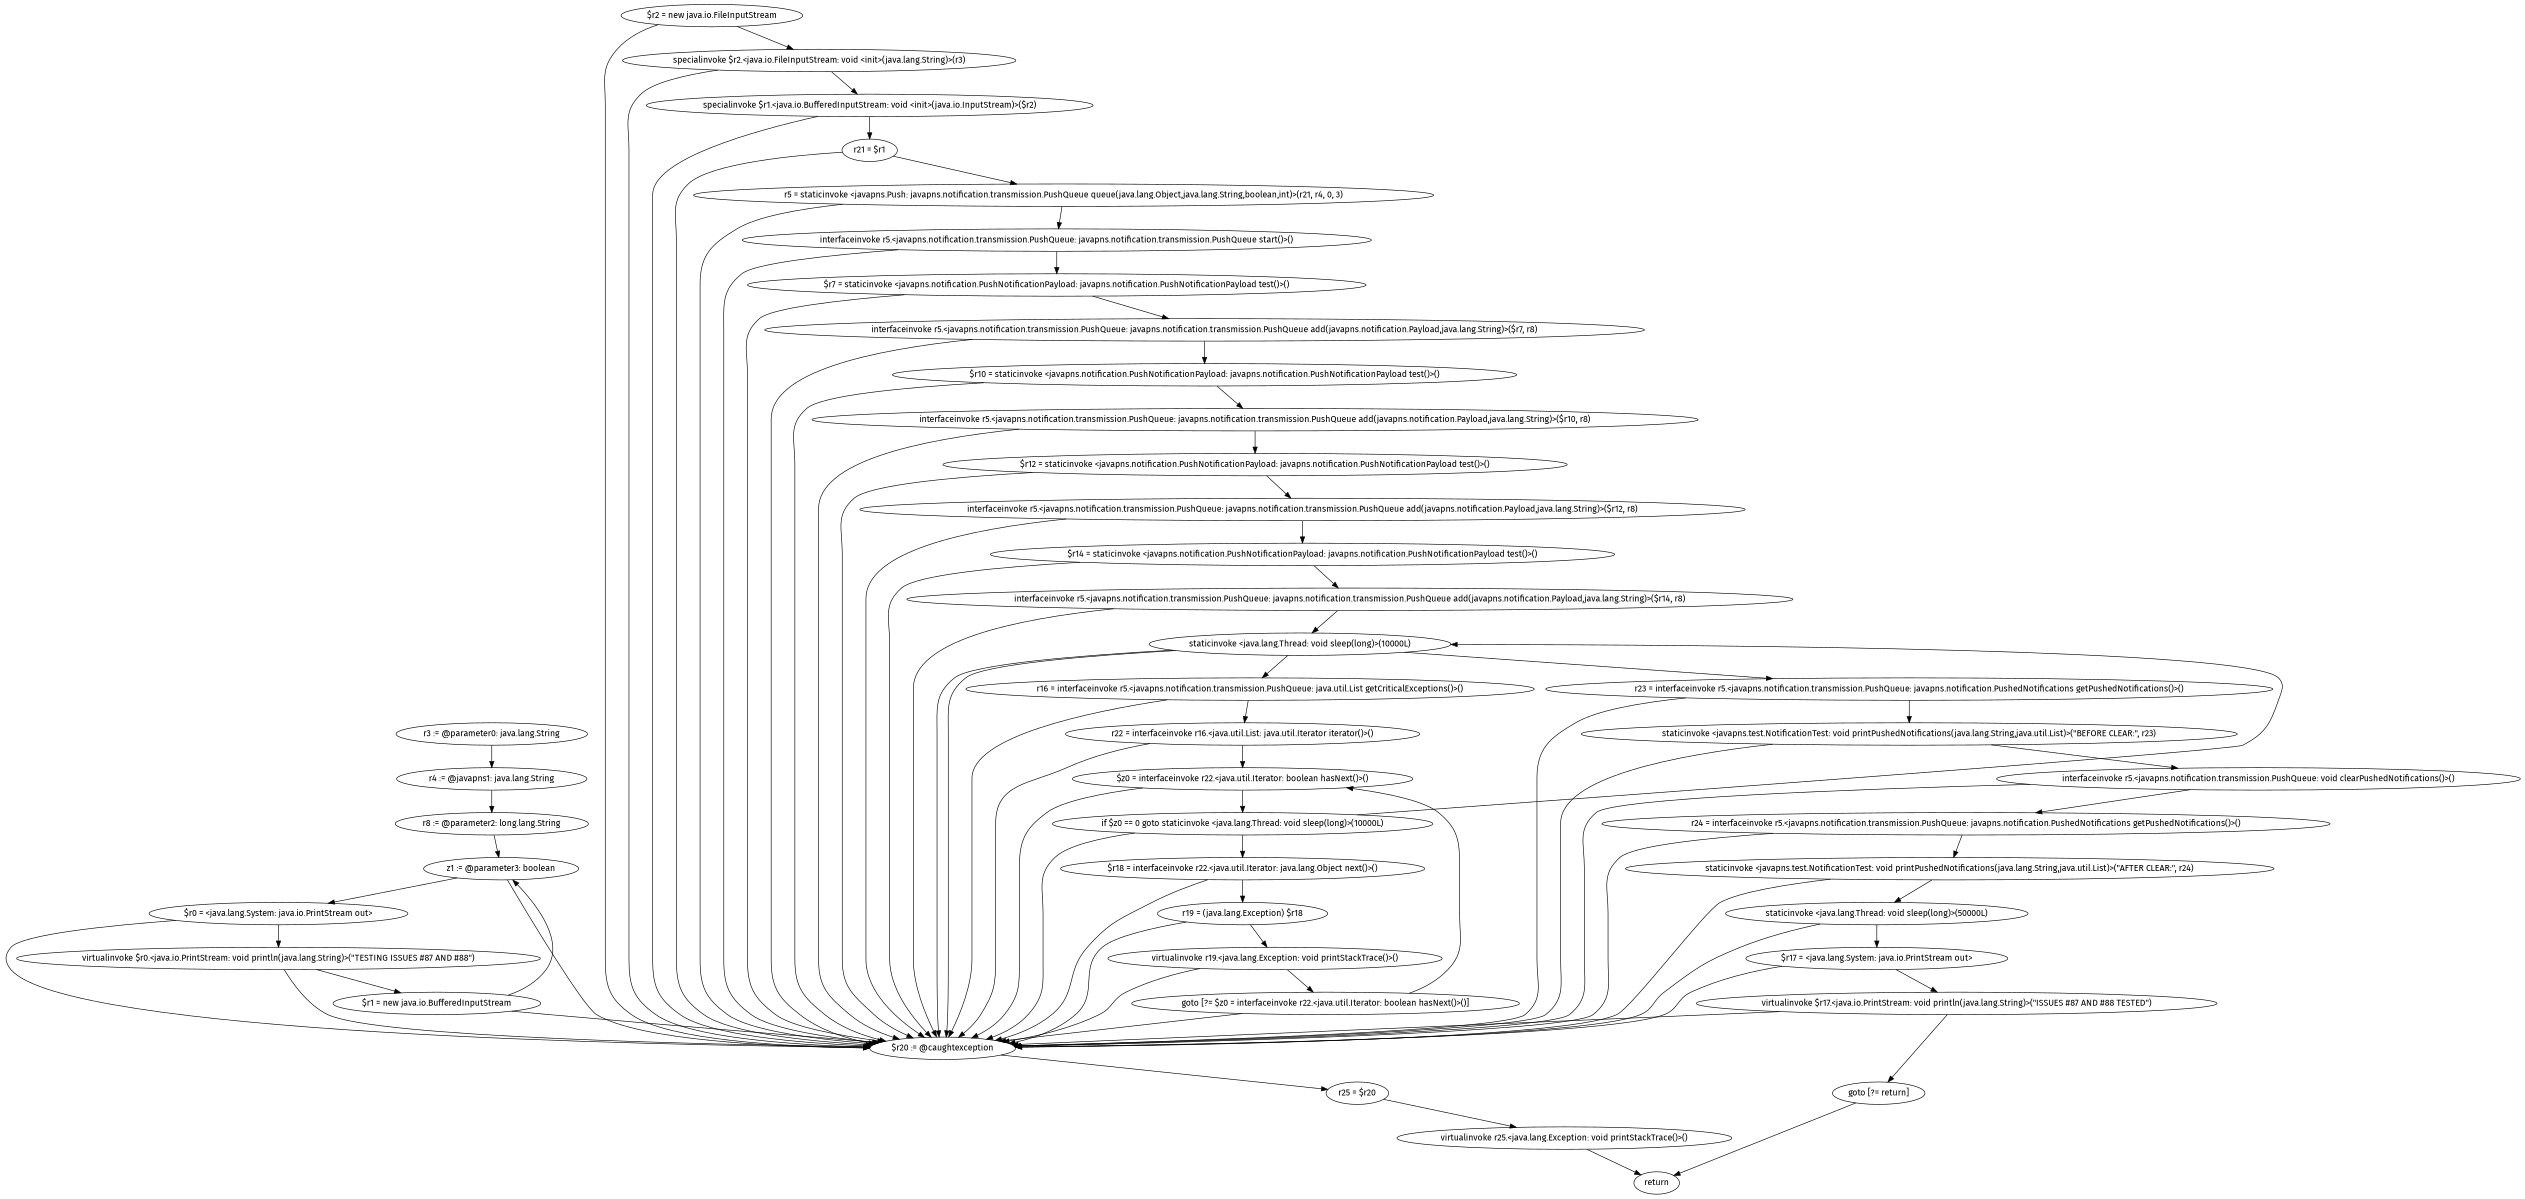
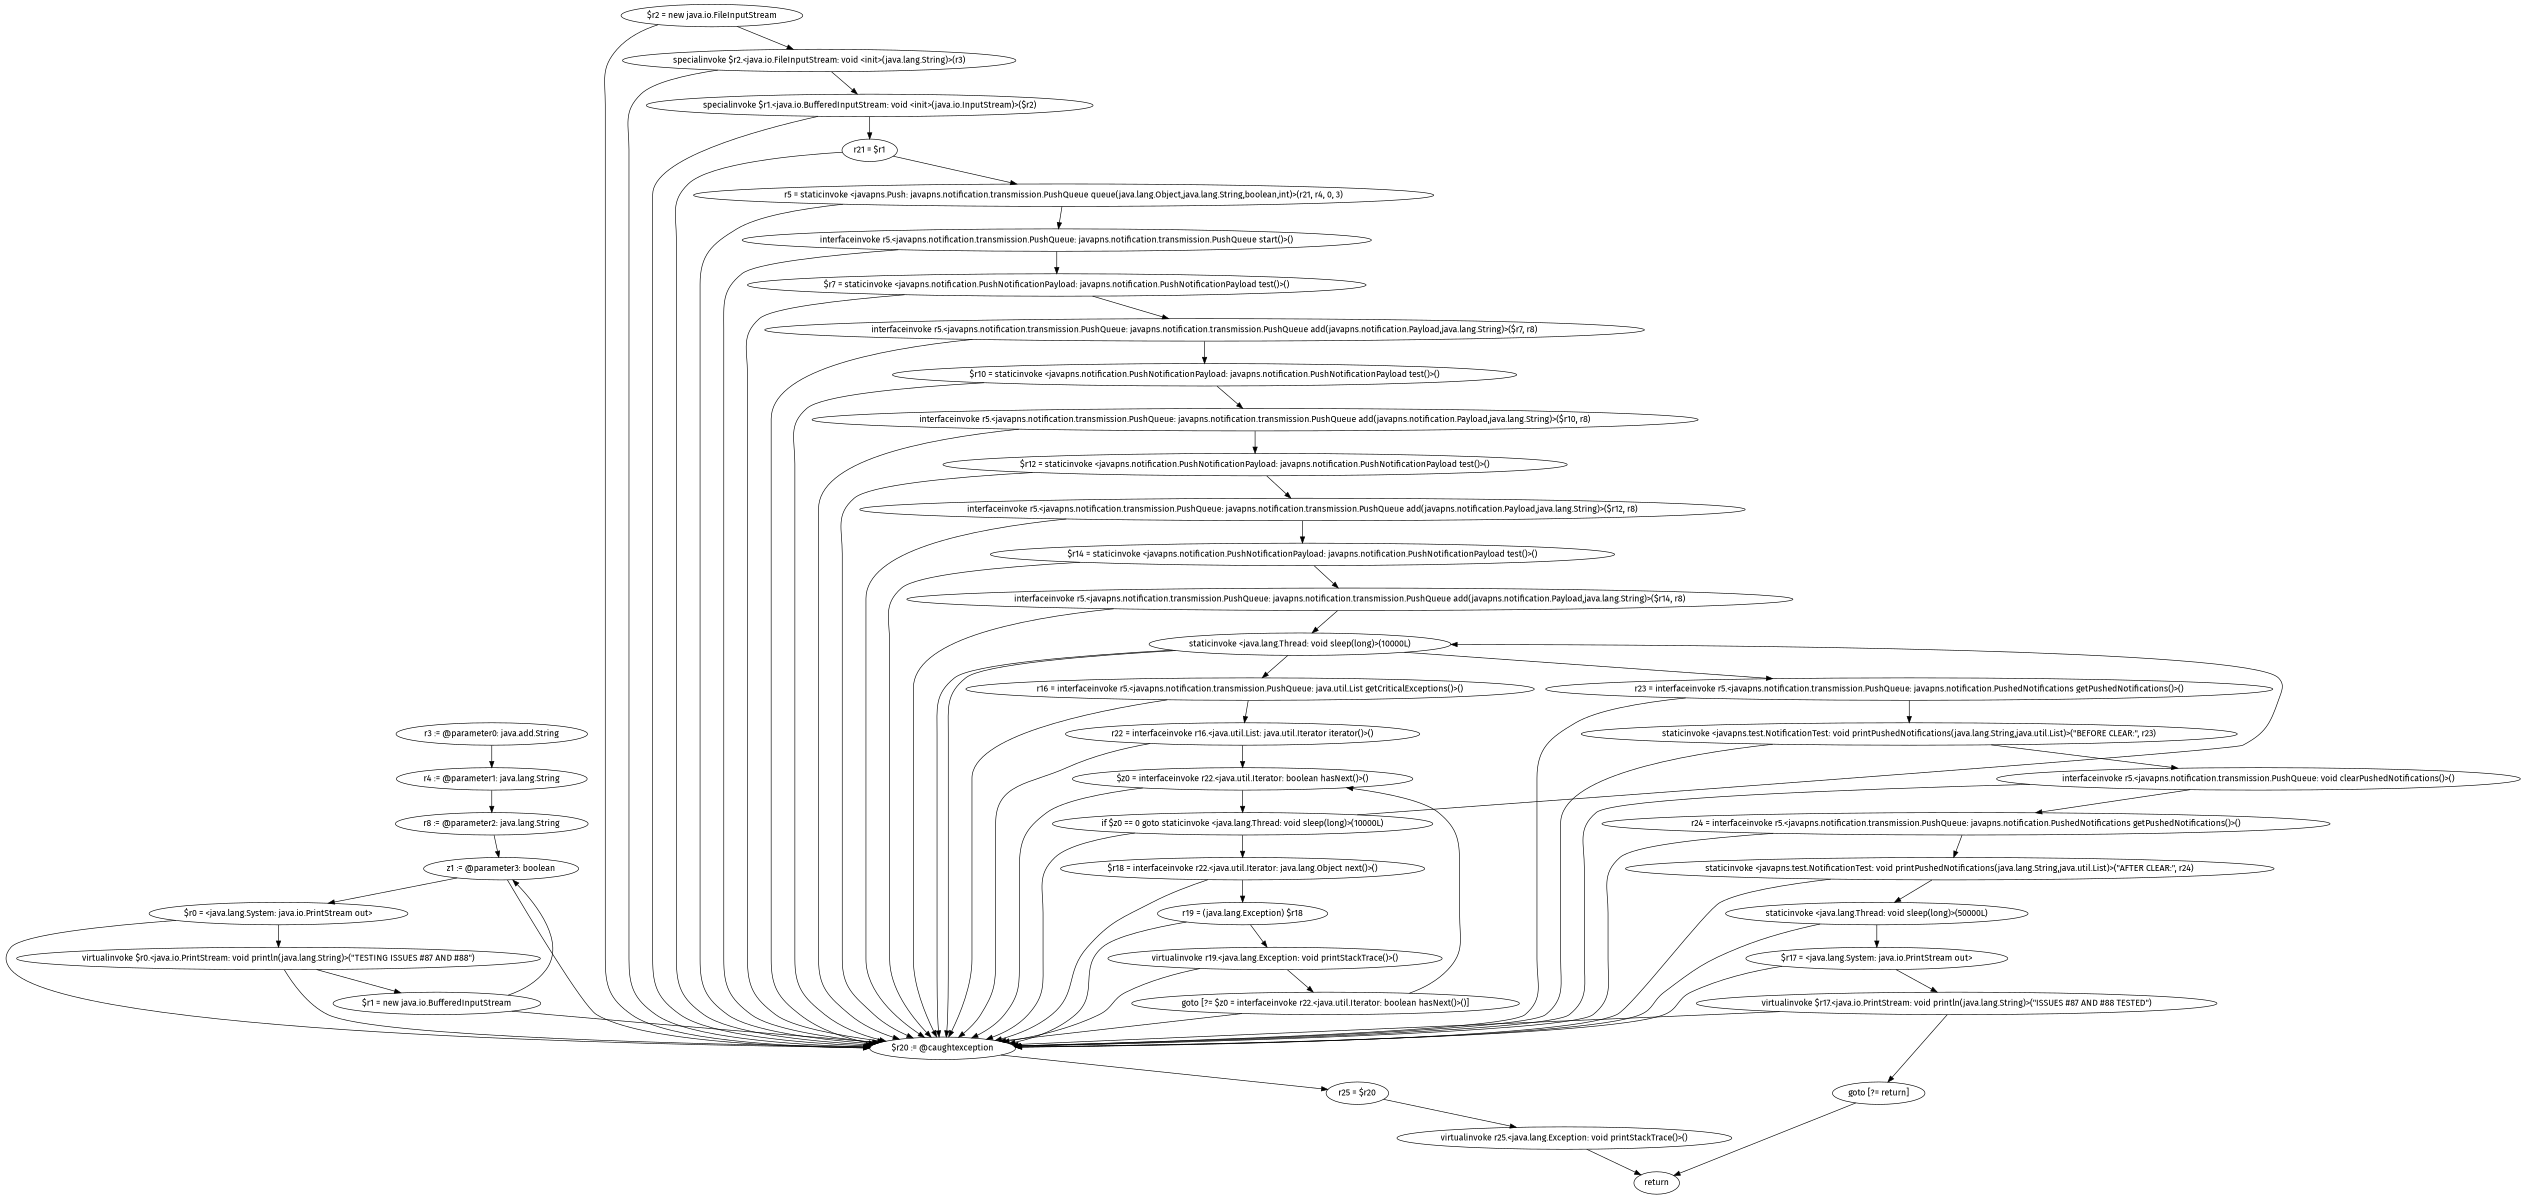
node "r3 := @parameter0: java.lang.String": label "r3 := @parameter0: java.lang.String" -> "r3 := @parameter0: java.add.String"
node "r4 := @javapns1: java.lang.String": label "r4 := @javapns1: java.lang.String" -> "r4 := @parameter1: java.lang.String"
node "r8 := @parameter2: long.lang.String": label "r8 := @parameter2: long.lang.String" -> "r8 := @parameter2: java.lang.String"
